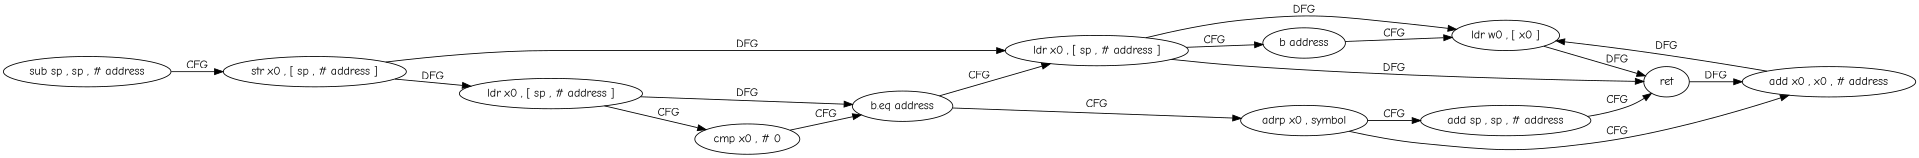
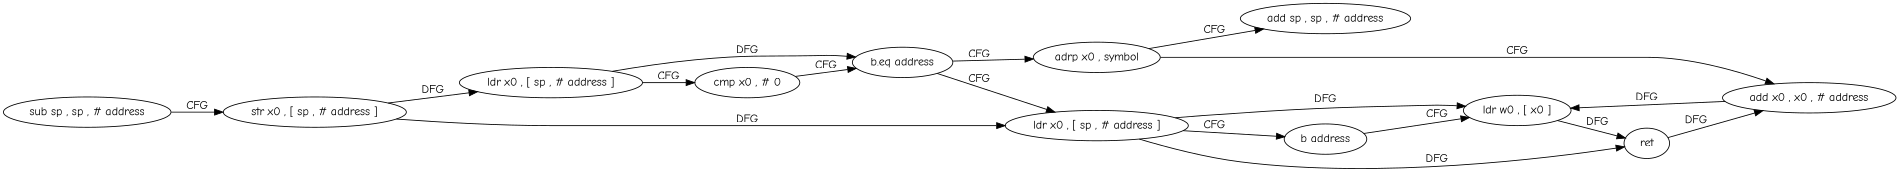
edge "add sp , sp , # address" -> "ret": removed, label "CFG"
